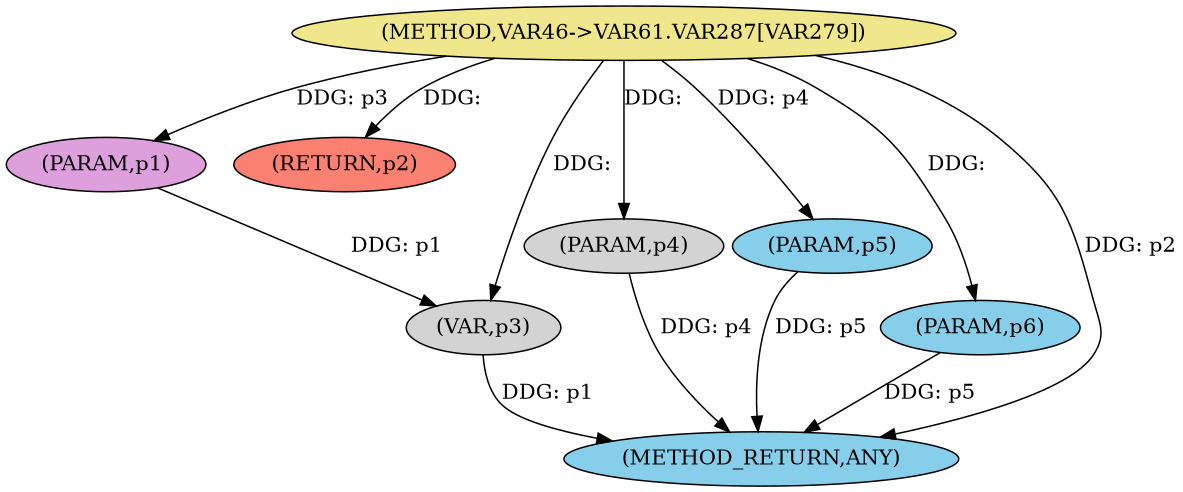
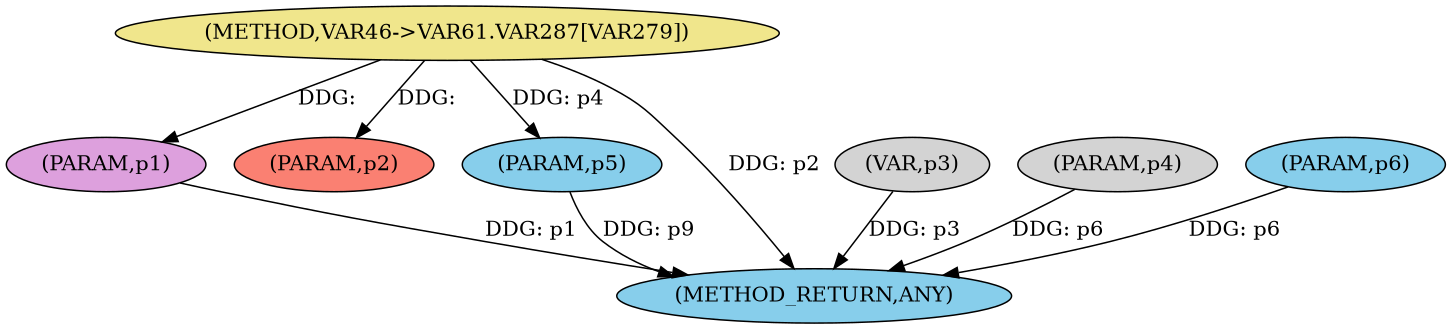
edge "(METHOD,VAR46->VAR61.VAR287[VAR279])" -> "(PARAM,p1)": label "DDG: p3" -> "DDG: "
edge "(METHOD,VAR46->VAR61.VAR287[VAR279])" -> "(PARAM,p4)": removed, label "DDG:"
edge "(METHOD,VAR46->VAR61.VAR287[VAR279])" -> "(PARAM,p6)": removed, label "DDG:"
node "(RETURN,p2)": label "(RETURN,p2)" -> "(PARAM,p2)"
edge "(METHOD,VAR46->VAR61.VAR287[VAR279])" -> "(VAR,p3)": removed, label "DDG:"
edge "(PARAM,p1)" -> "(VAR,p3)": now "(PARAM,p1)" -> "(METHOD_RETURN,ANY)"
edge "(PARAM,p4)" -> "(METHOD_RETURN,ANY)": label "DDG: p4" -> "DDG: p6"
edge "(PARAM,p5)" -> "(METHOD_RETURN,ANY)": label "DDG: p5" -> "DDG: p9"
edge "(VAR,p3)" -> "(METHOD_RETURN,ANY)": label "DDG: p1" -> "DDG: p3"
edge "(PARAM,p6)" -> "(METHOD_RETURN,ANY)": label "DDG: p5" -> "DDG: p6"
